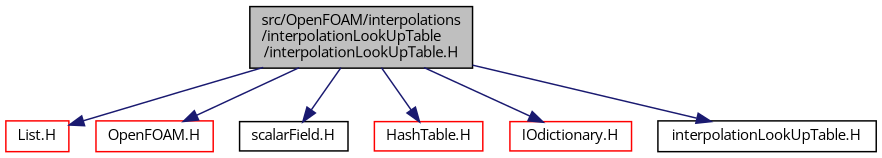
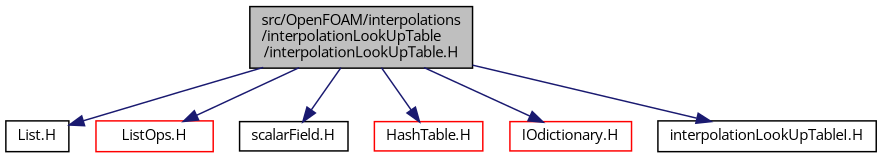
node "List.H": color red -> black
node "OpenFOAM.H": label "OpenFOAM.H" -> "ListOps.H"
node "interpolationLookUpTable.H": label "interpolationLookUpTable.H" -> "interpolationLookUpTableI.H"
